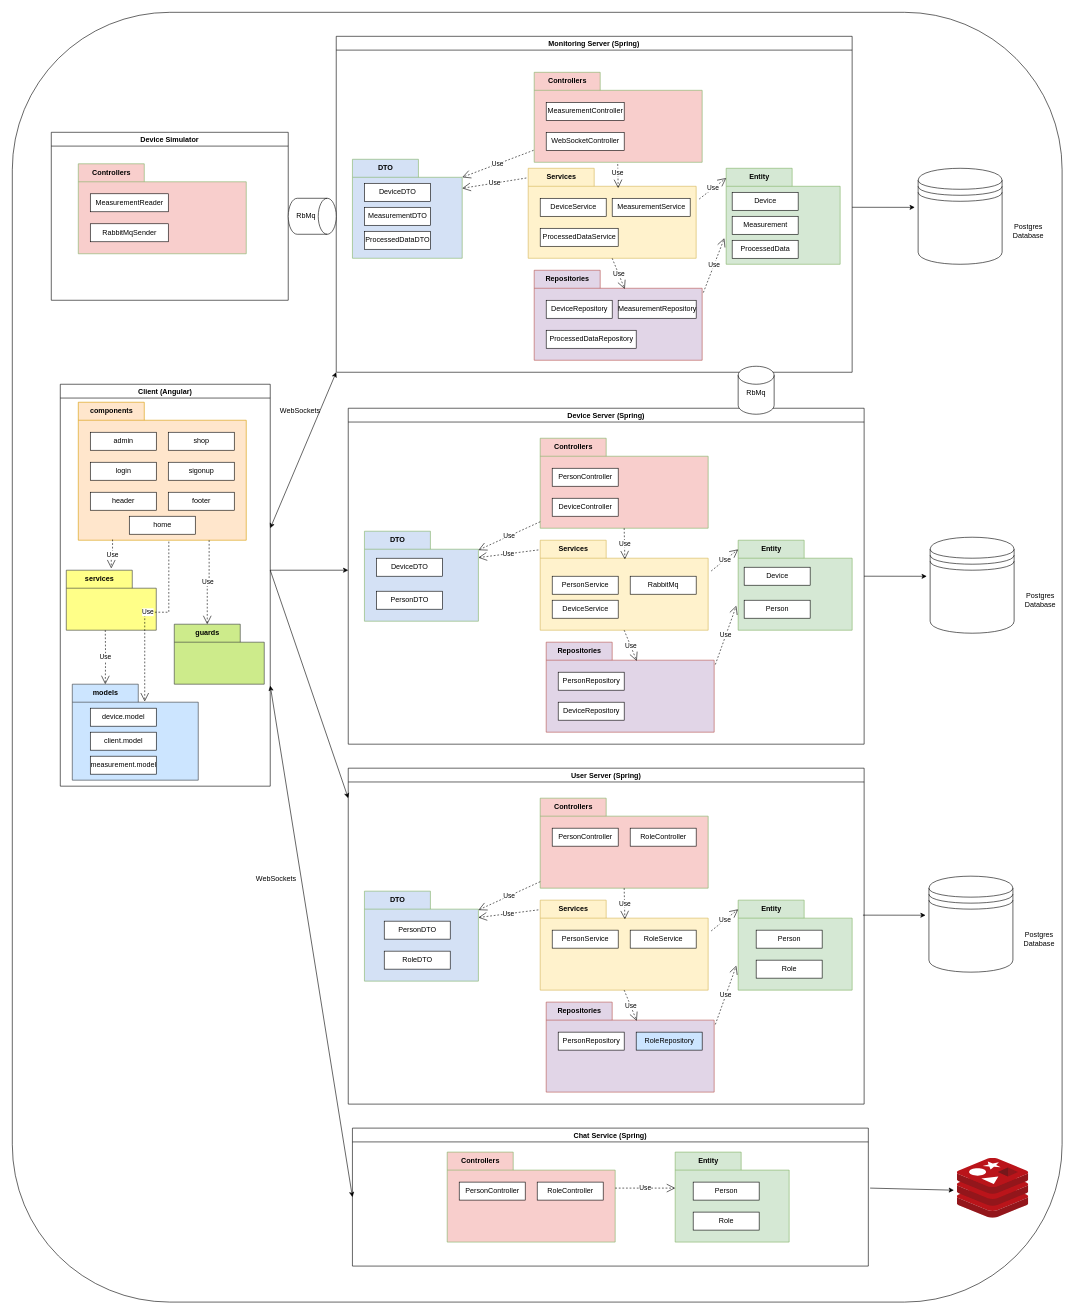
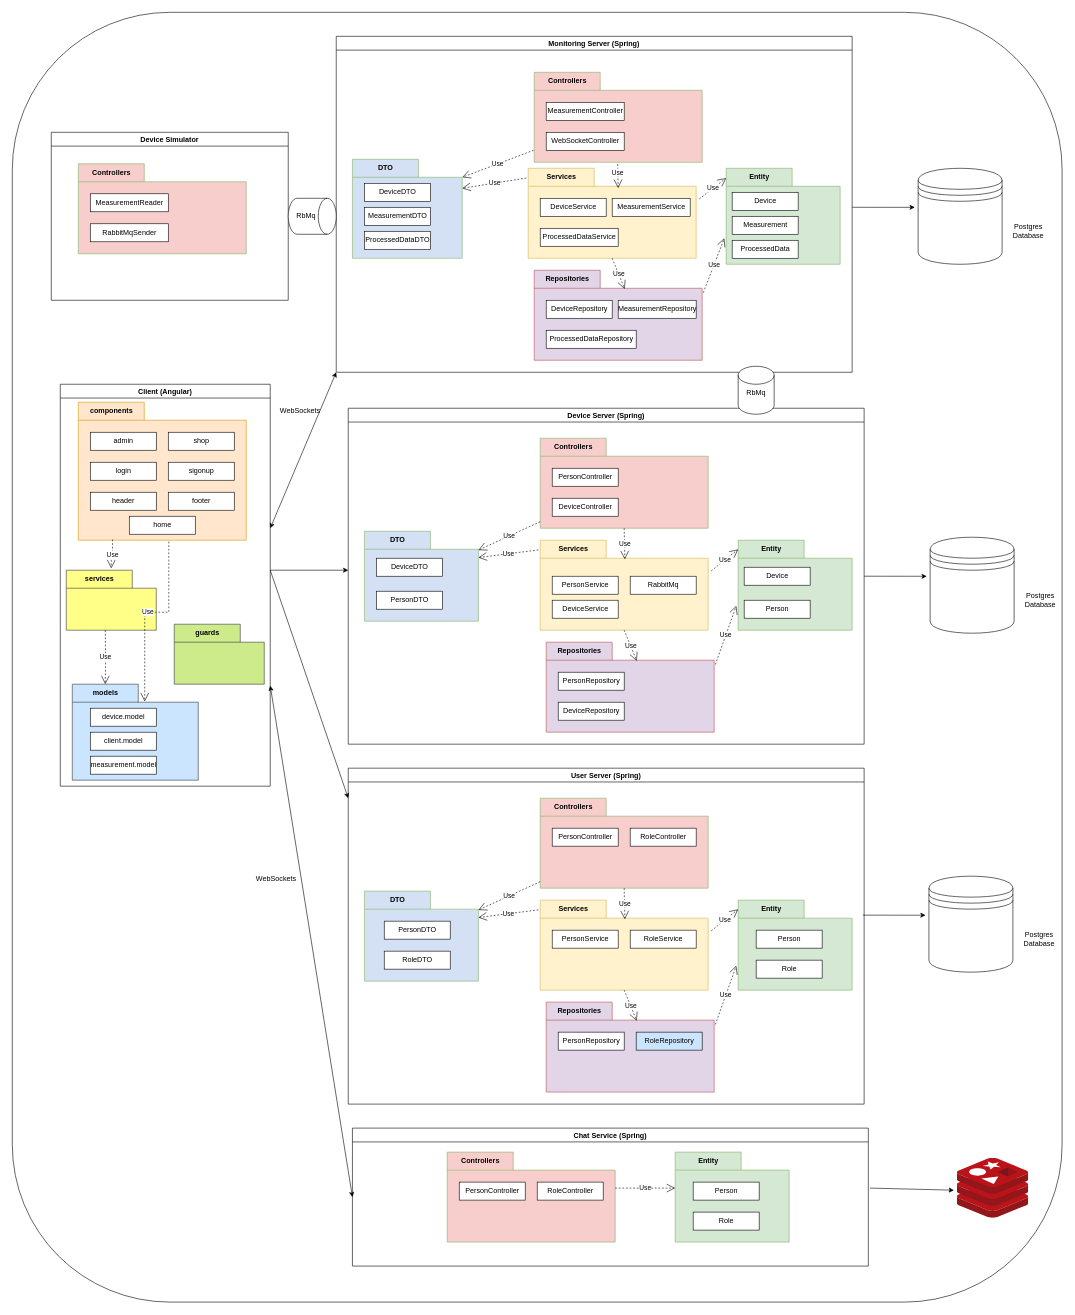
edge "components" -> "guards": removed, label "Use"
